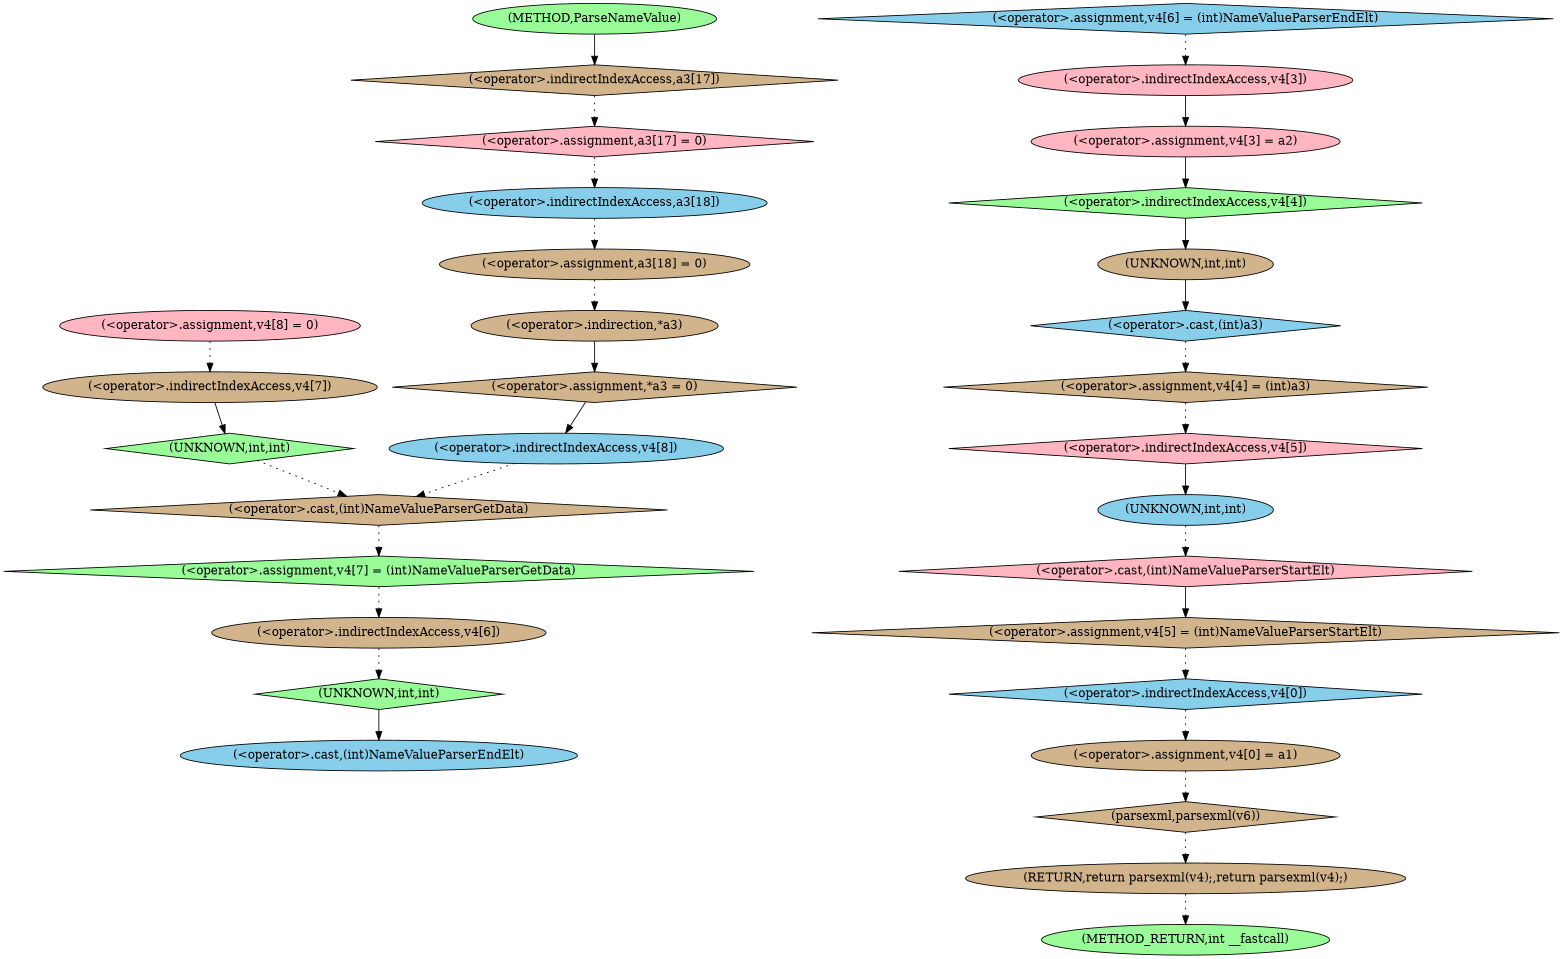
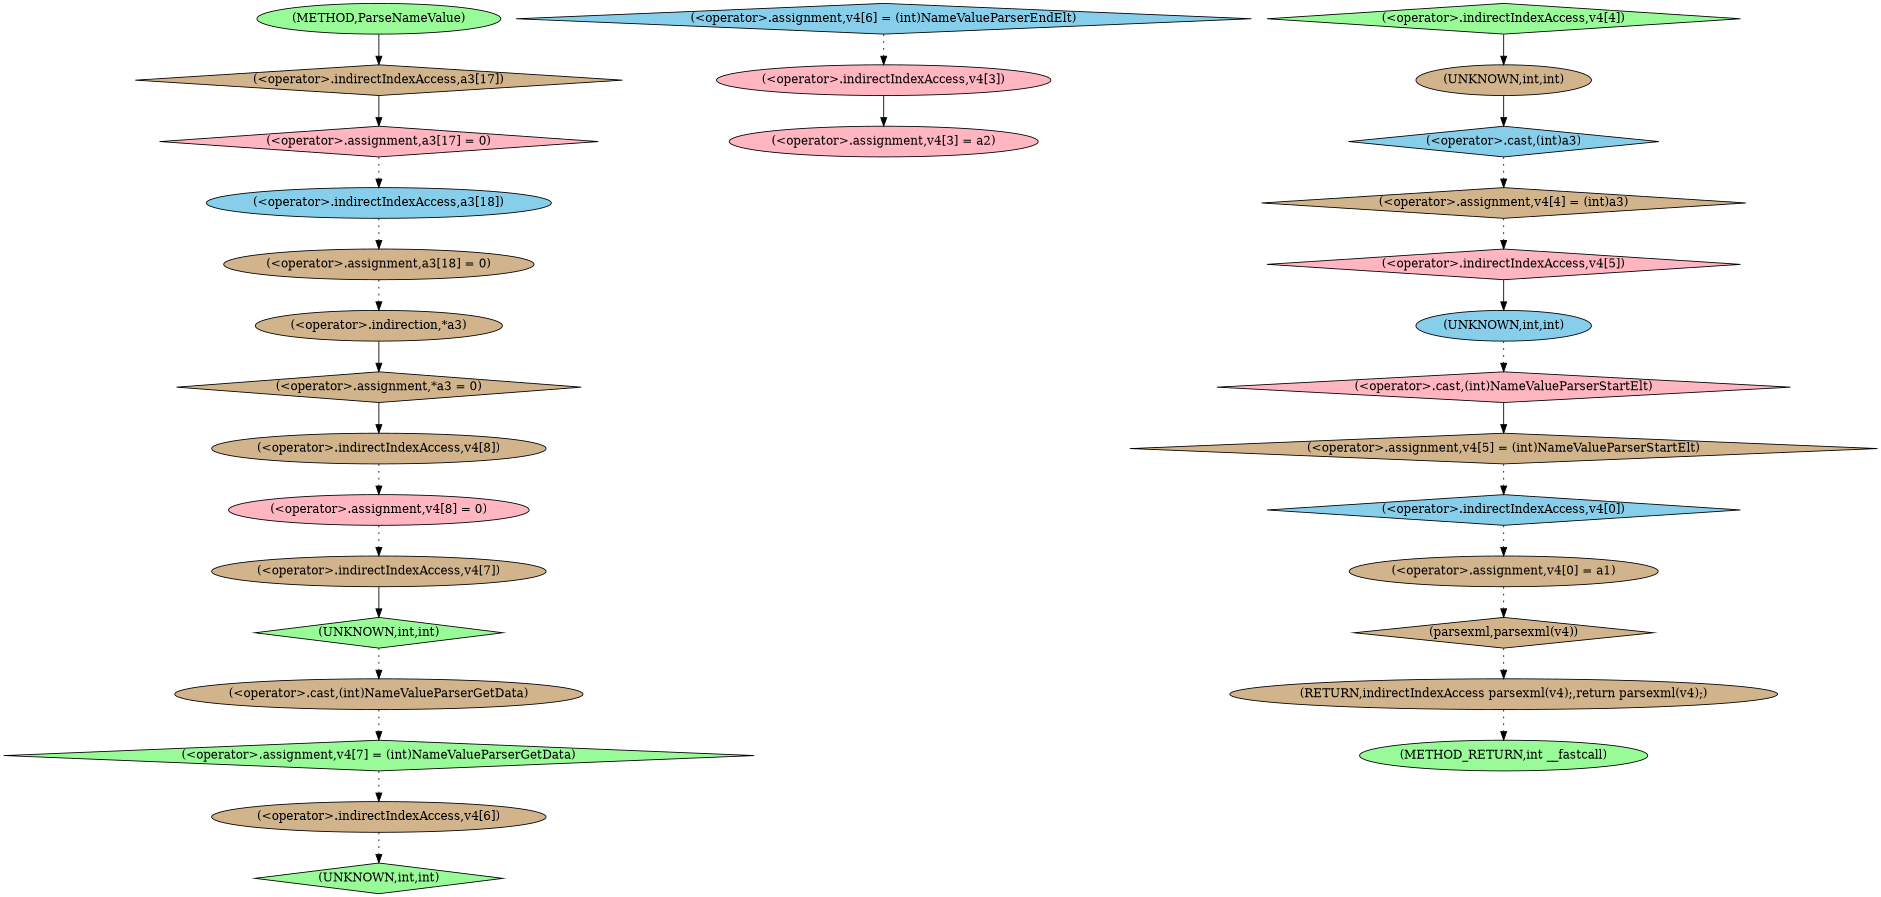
edge "(<operator>.indirectIndexAccess,a3[17])" -> "(<operator>.assignment,a3[17] = 0)": style dotted -> solid
edge "(<operator>.assignment,v4[3] = a2)" -> "(<operator>.indirectIndexAccess,v4[4])": removed
node "(<operator>.indirectIndexAccess,v4[8])": fillcolor skyblue -> tan
edge "(<operator>.indirectIndexAccess,v4[8])" -> "(<operator>.cast,(int)NameValueParserGetData)": now "(<operator>.indirectIndexAccess,v4[8])" -> "(<operator>.assignment,v4[8] = 0)"
node "(<operator>.cast,(int)NameValueParserGetData)": shape diamond -> ellipse
node "(<operator>.cast,(int)NameValueParserEndElt)": removed
node "(parsexml,parsexml(v6))": label "(parsexml,parsexml(v6))" -> "(parsexml,parsexml(v4))"
node "(RETURN,return parsexml(v4);,return parsexml(v4);)": label "(RETURN,return parsexml(v4);,return parsexml(v4);)" -> "(RETURN,indirectIndexAccess parsexml(v4);,return parsexml(v4);)"
